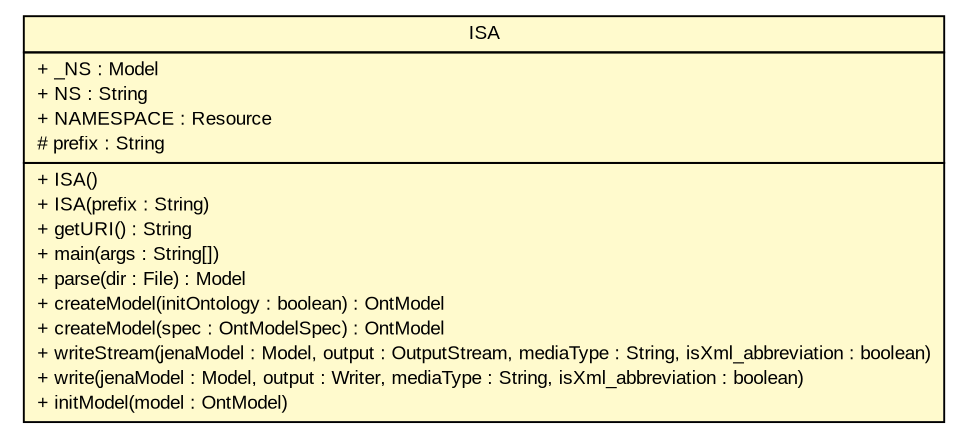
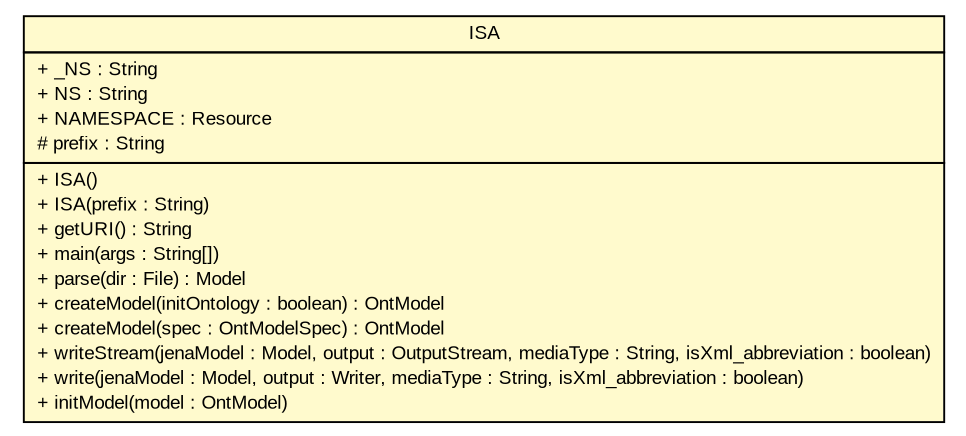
node "ISA": text "+ _NS : Model" -> "+ _NS : String"
